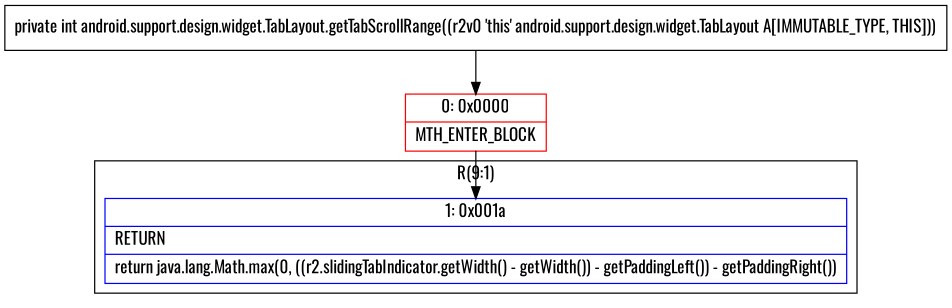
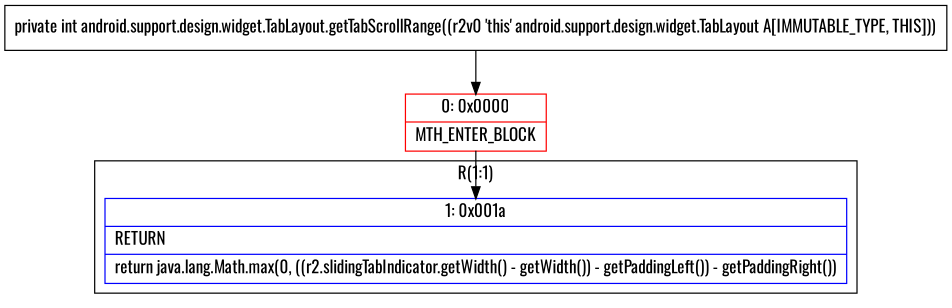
cluster "R(9:1)": label "R(9:1)" -> "R(1:1)"
